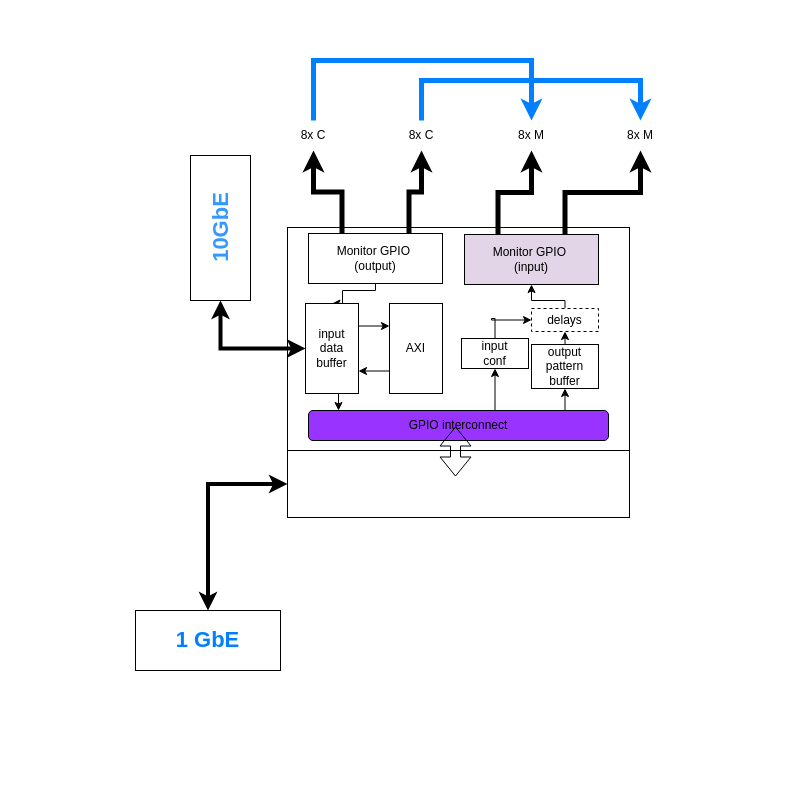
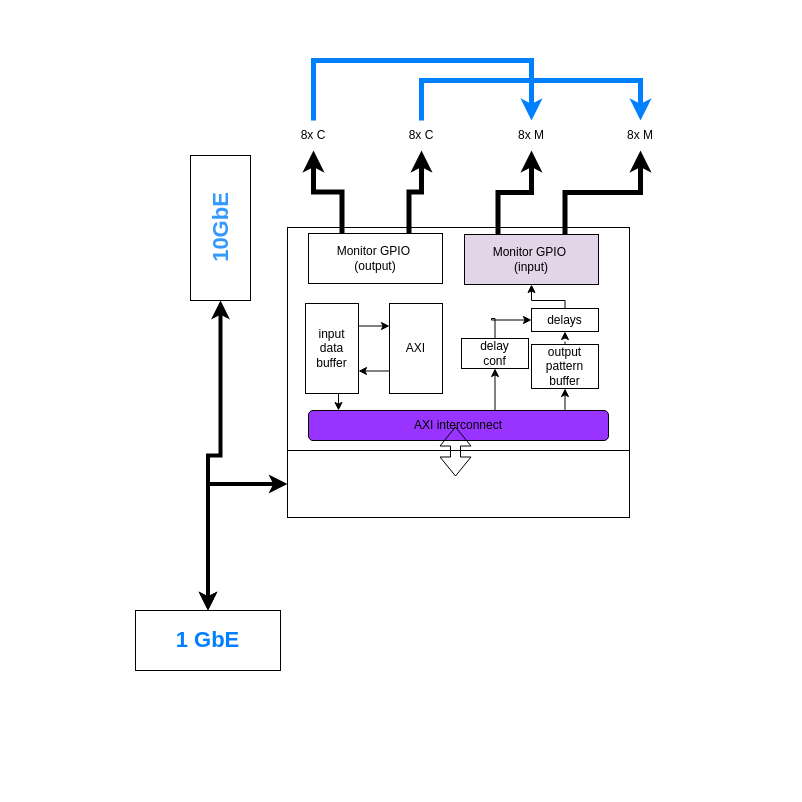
edge "Monitor GPIO (output)" -> "input data buffer": removed
node "delays": style dashed -> solid
edge "output pattern buffer" -> "delays": style solid -> dashed
edge "10GbE" -- "input data buffer": now "10GbE" -- "1 GbE"
node "input conf": label "input conf" -> "delay conf"
node "GPIO interconnect": label "GPIO interconnect" -> "AXI interconnect"
